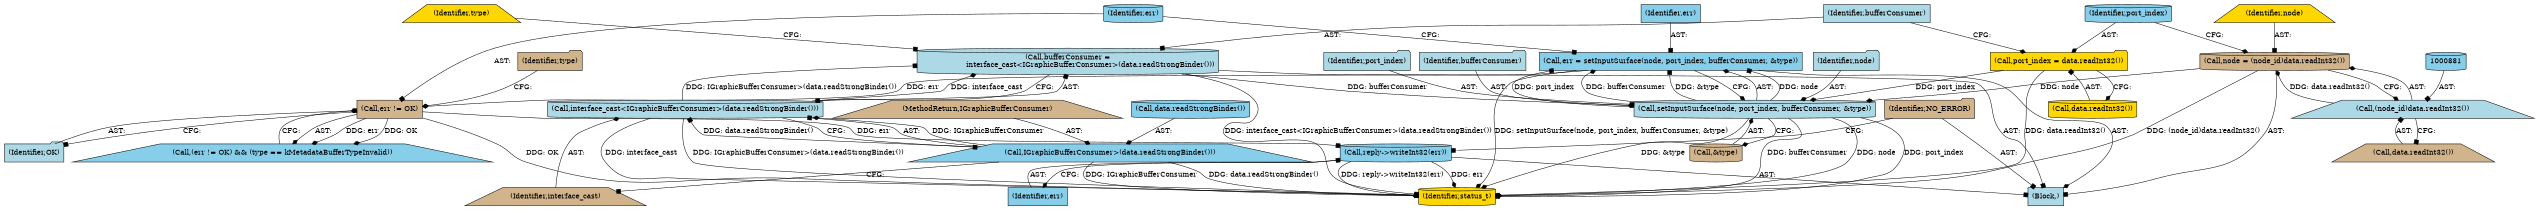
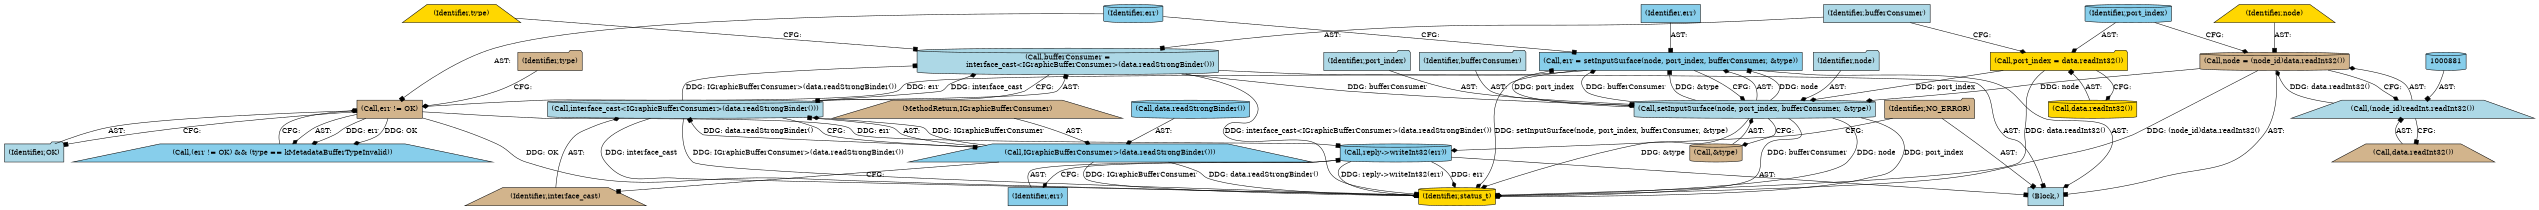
node "(Call,(node_id)data.readInt32())": label "(Call,(node_id)data.readInt32())" -> "(Call,(node_id)readInt.readInt32())"
edge "(Identifier,NO_ERROR)" -> "(Call,reply->writeInt32(err))": arrowhead box -> diamond
